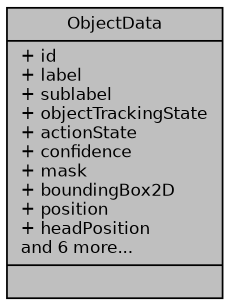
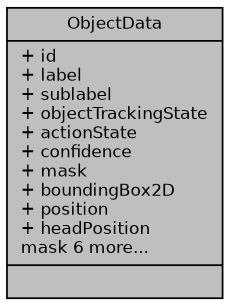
node "ObjectData": text "and 6 more..." -> "mask 6 more..."
